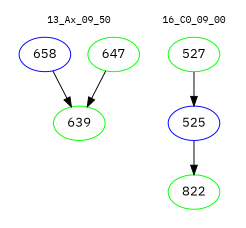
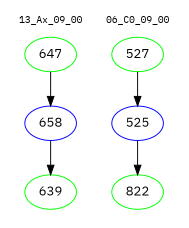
cluster "13_Ax_09_50": label "13_Ax_09_50" -> "13_Ax_09_00"
cluster "16_C0_09_00": label "16_C0_09_00" -> "06_C0_09_00"
edge "647" -> "639": now "647" -> "658"
